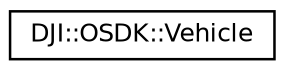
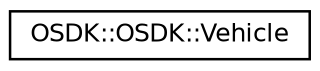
node "DJI::OSDK::Vehicle": label "DJI::OSDK::Vehicle" -> "OSDK::OSDK::Vehicle"
